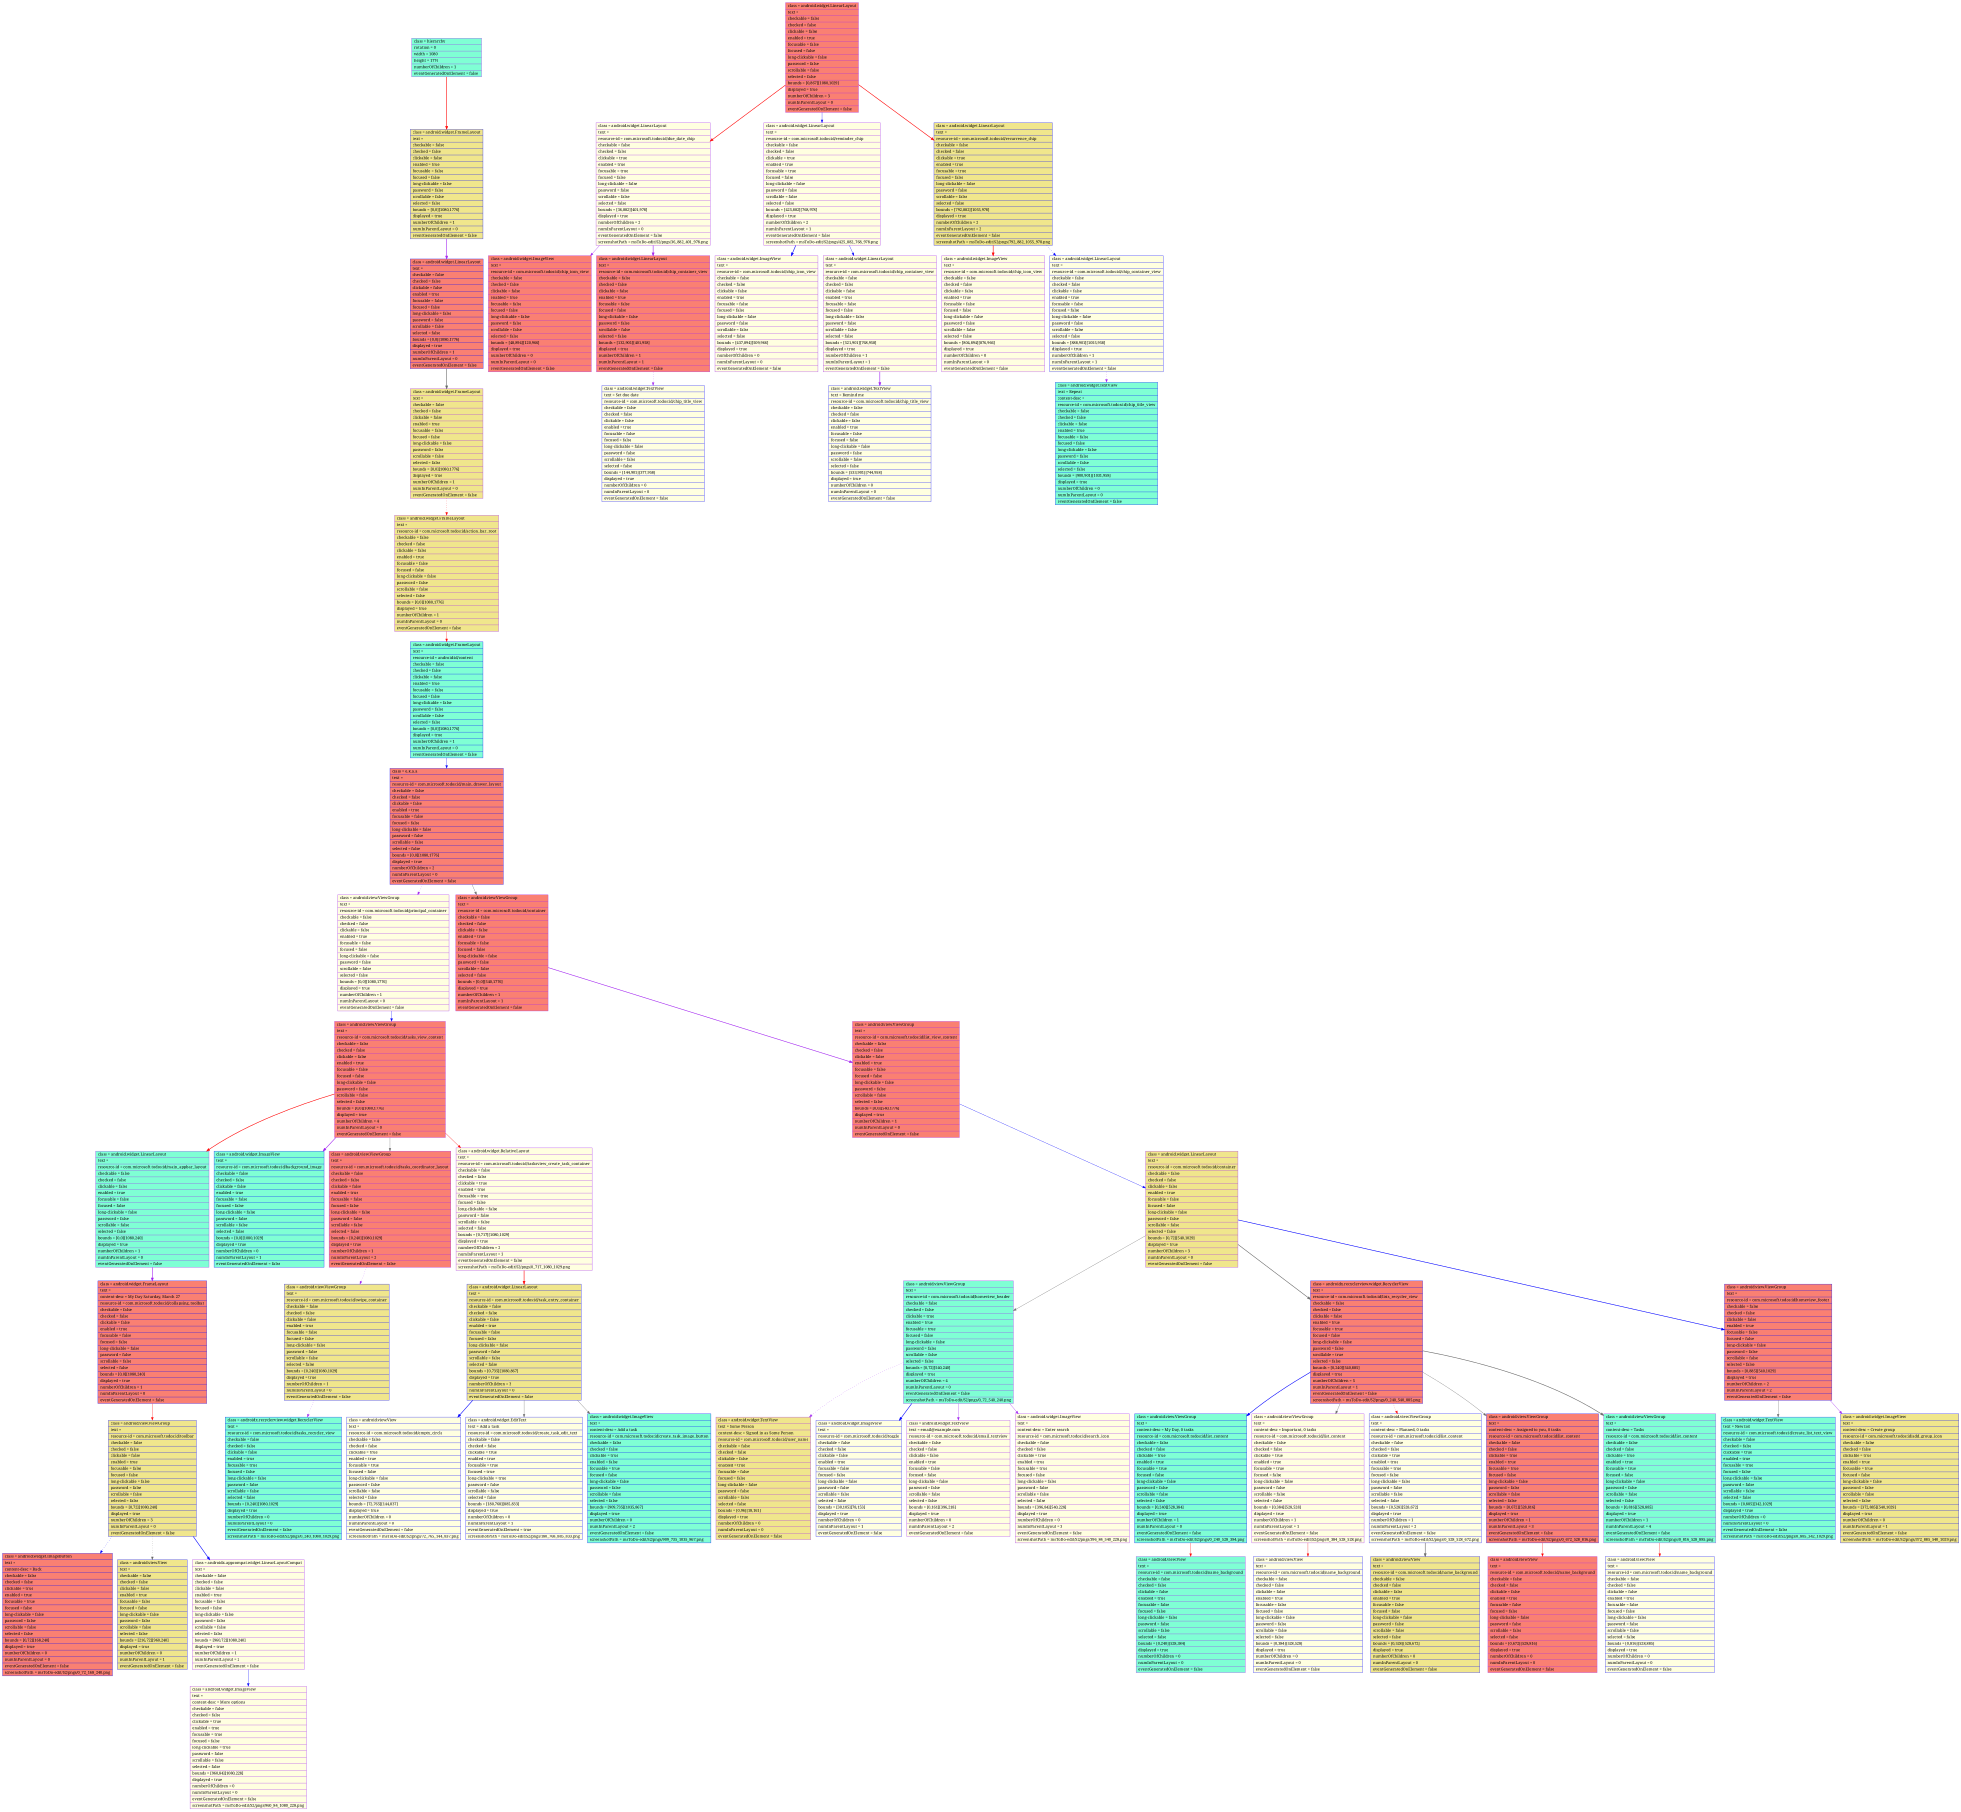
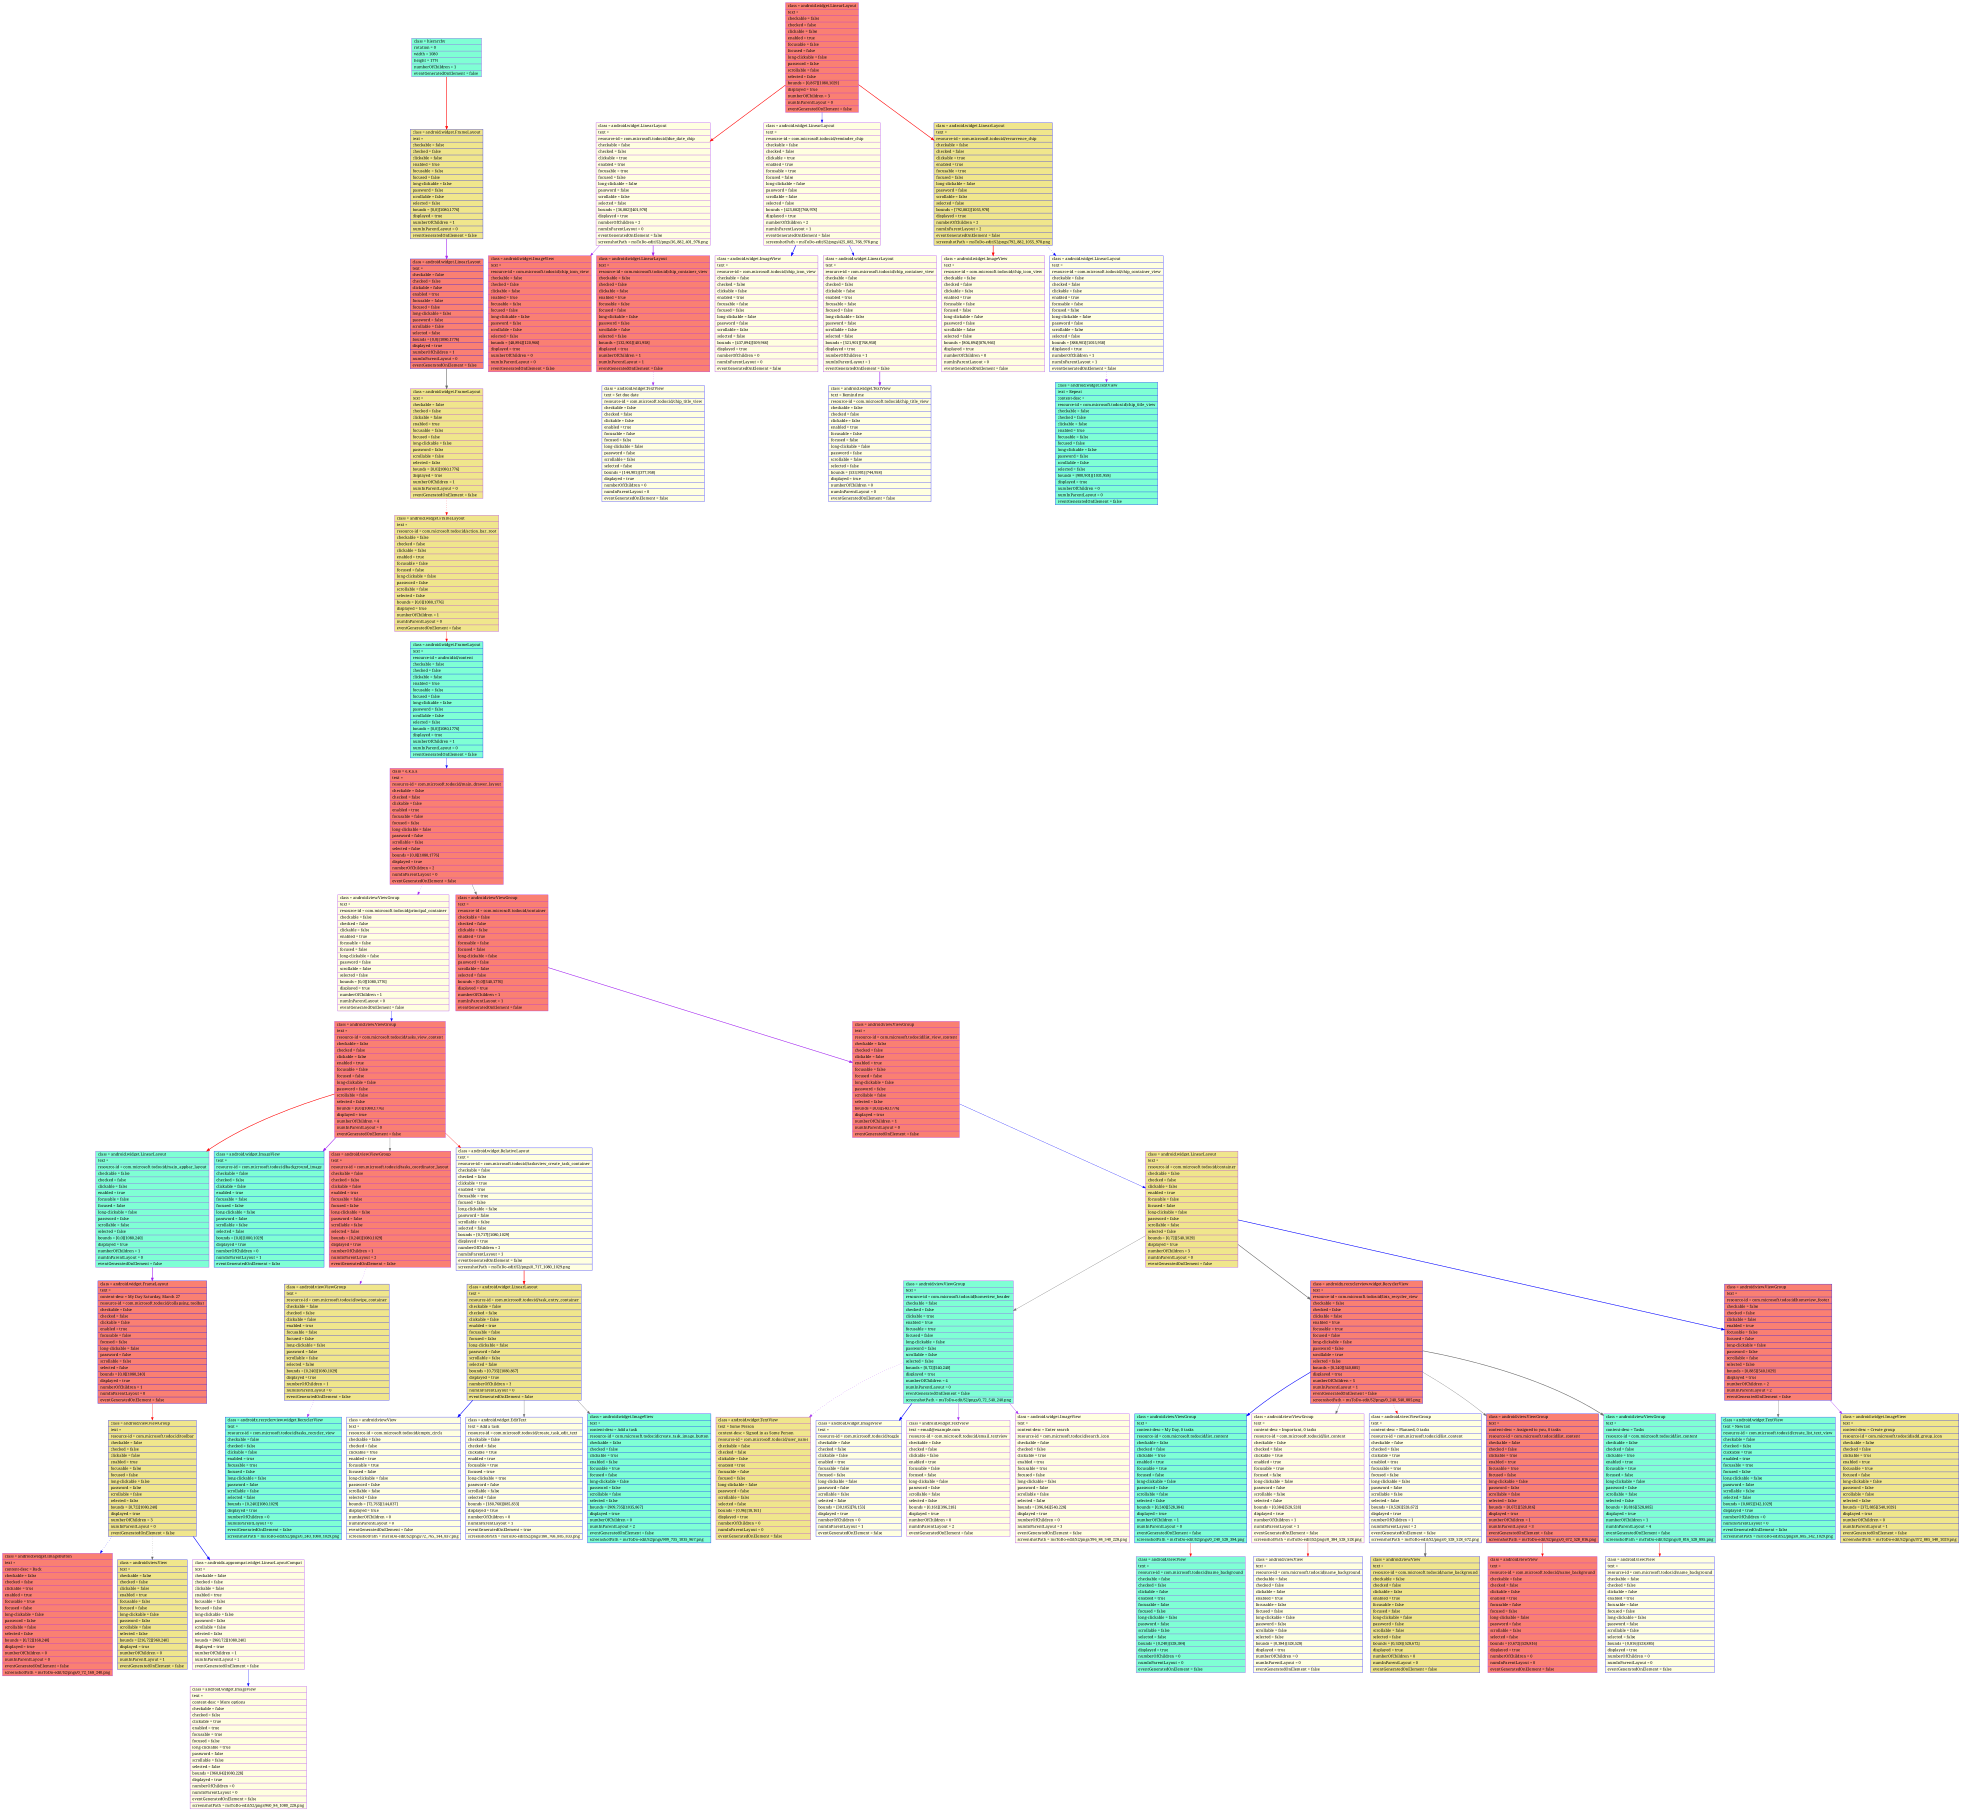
node "class = e.k.a.a": color blue -> purple
node "class = android.widget.RelativeLayout": color purple -> blue
node "class = android.widget.ImageButton": color blue -> purple
